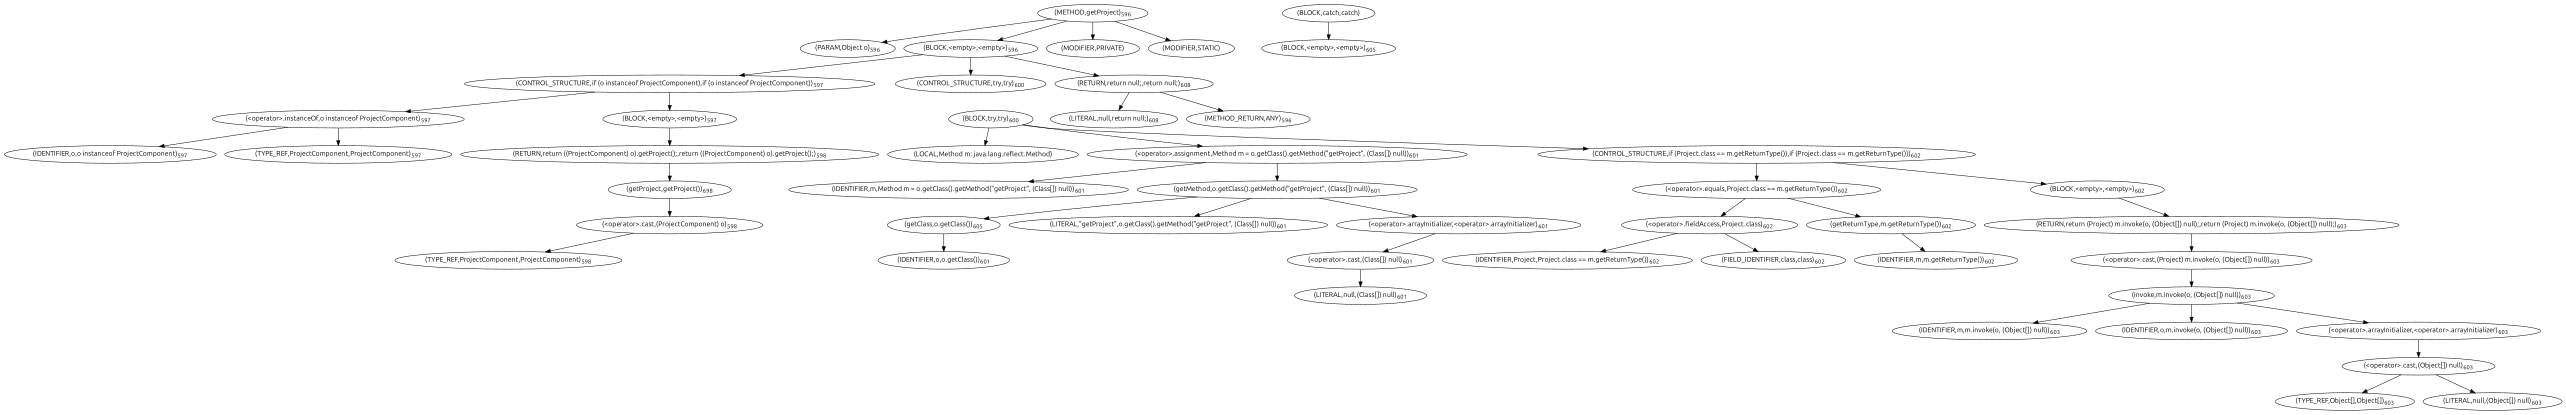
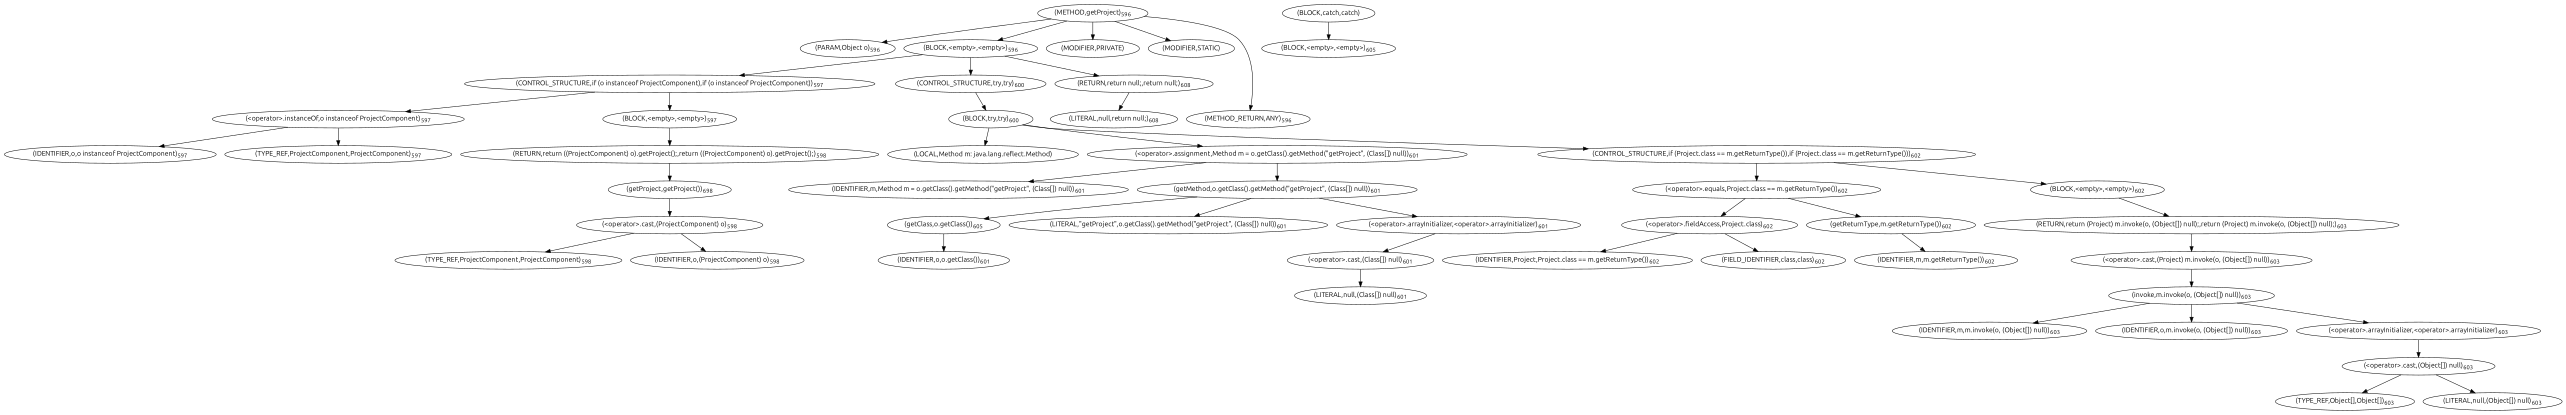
edge "(CONTROL_STRUCTURE,try,try)" -> "(BLOCK,try,try)": added
edge "(RETURN,return null;,return null;)" -> "(METHOD_RETURN,ANY)": now "(METHOD,getProject)" -> "(METHOD_RETURN,ANY)"
node "(IDENTIFIER,o,(ProjectComponent) o)": added
